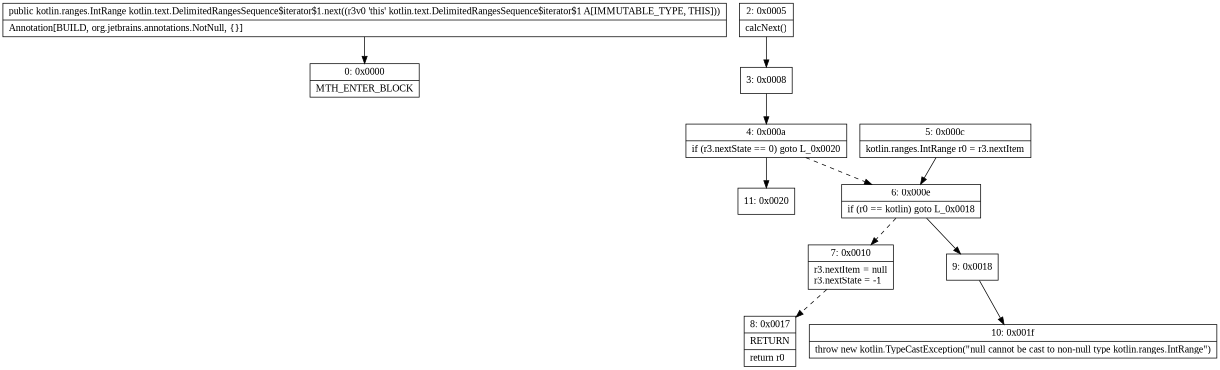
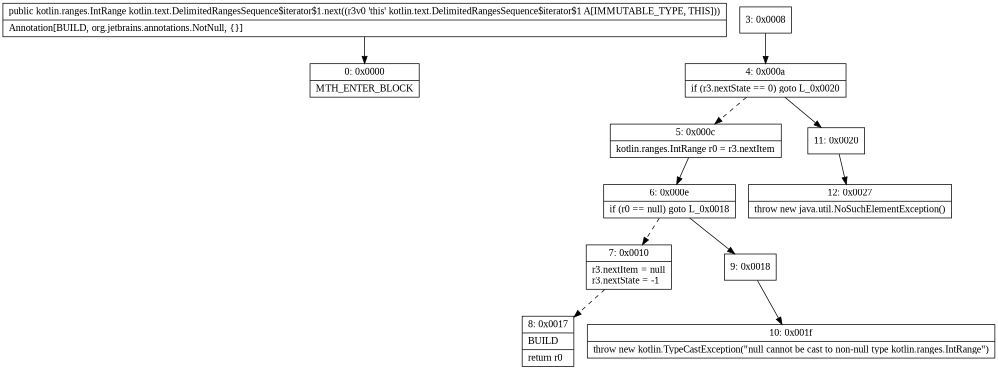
node "2: 0x0005": removed
edge "4: 0x000a" -> "6: 0x000e": now "4: 0x000a" -> "5: 0x000c"
node "12: 0x0027": added
node "6: 0x000e": text "if (r0 == kotlin) goto L_0x0018" -> "if (r0 == null) goto L_0x0018"
node "8: 0x0017": text "RETURN" -> "BUILD"
